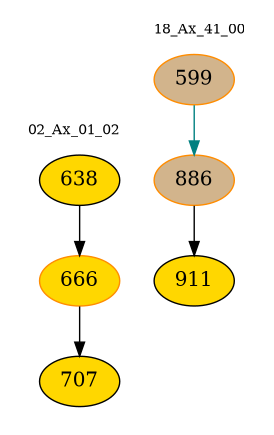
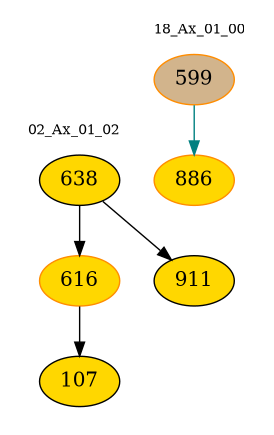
cluster "18_Ax_41_00": label "18_Ax_41_00" -> "18_Ax_01_00"
node "886": fillcolor tan -> gold
edge "886" -> "911": now "638" -> "911"
node "666": label "666" -> "616"
node "707": label "707" -> "107"
